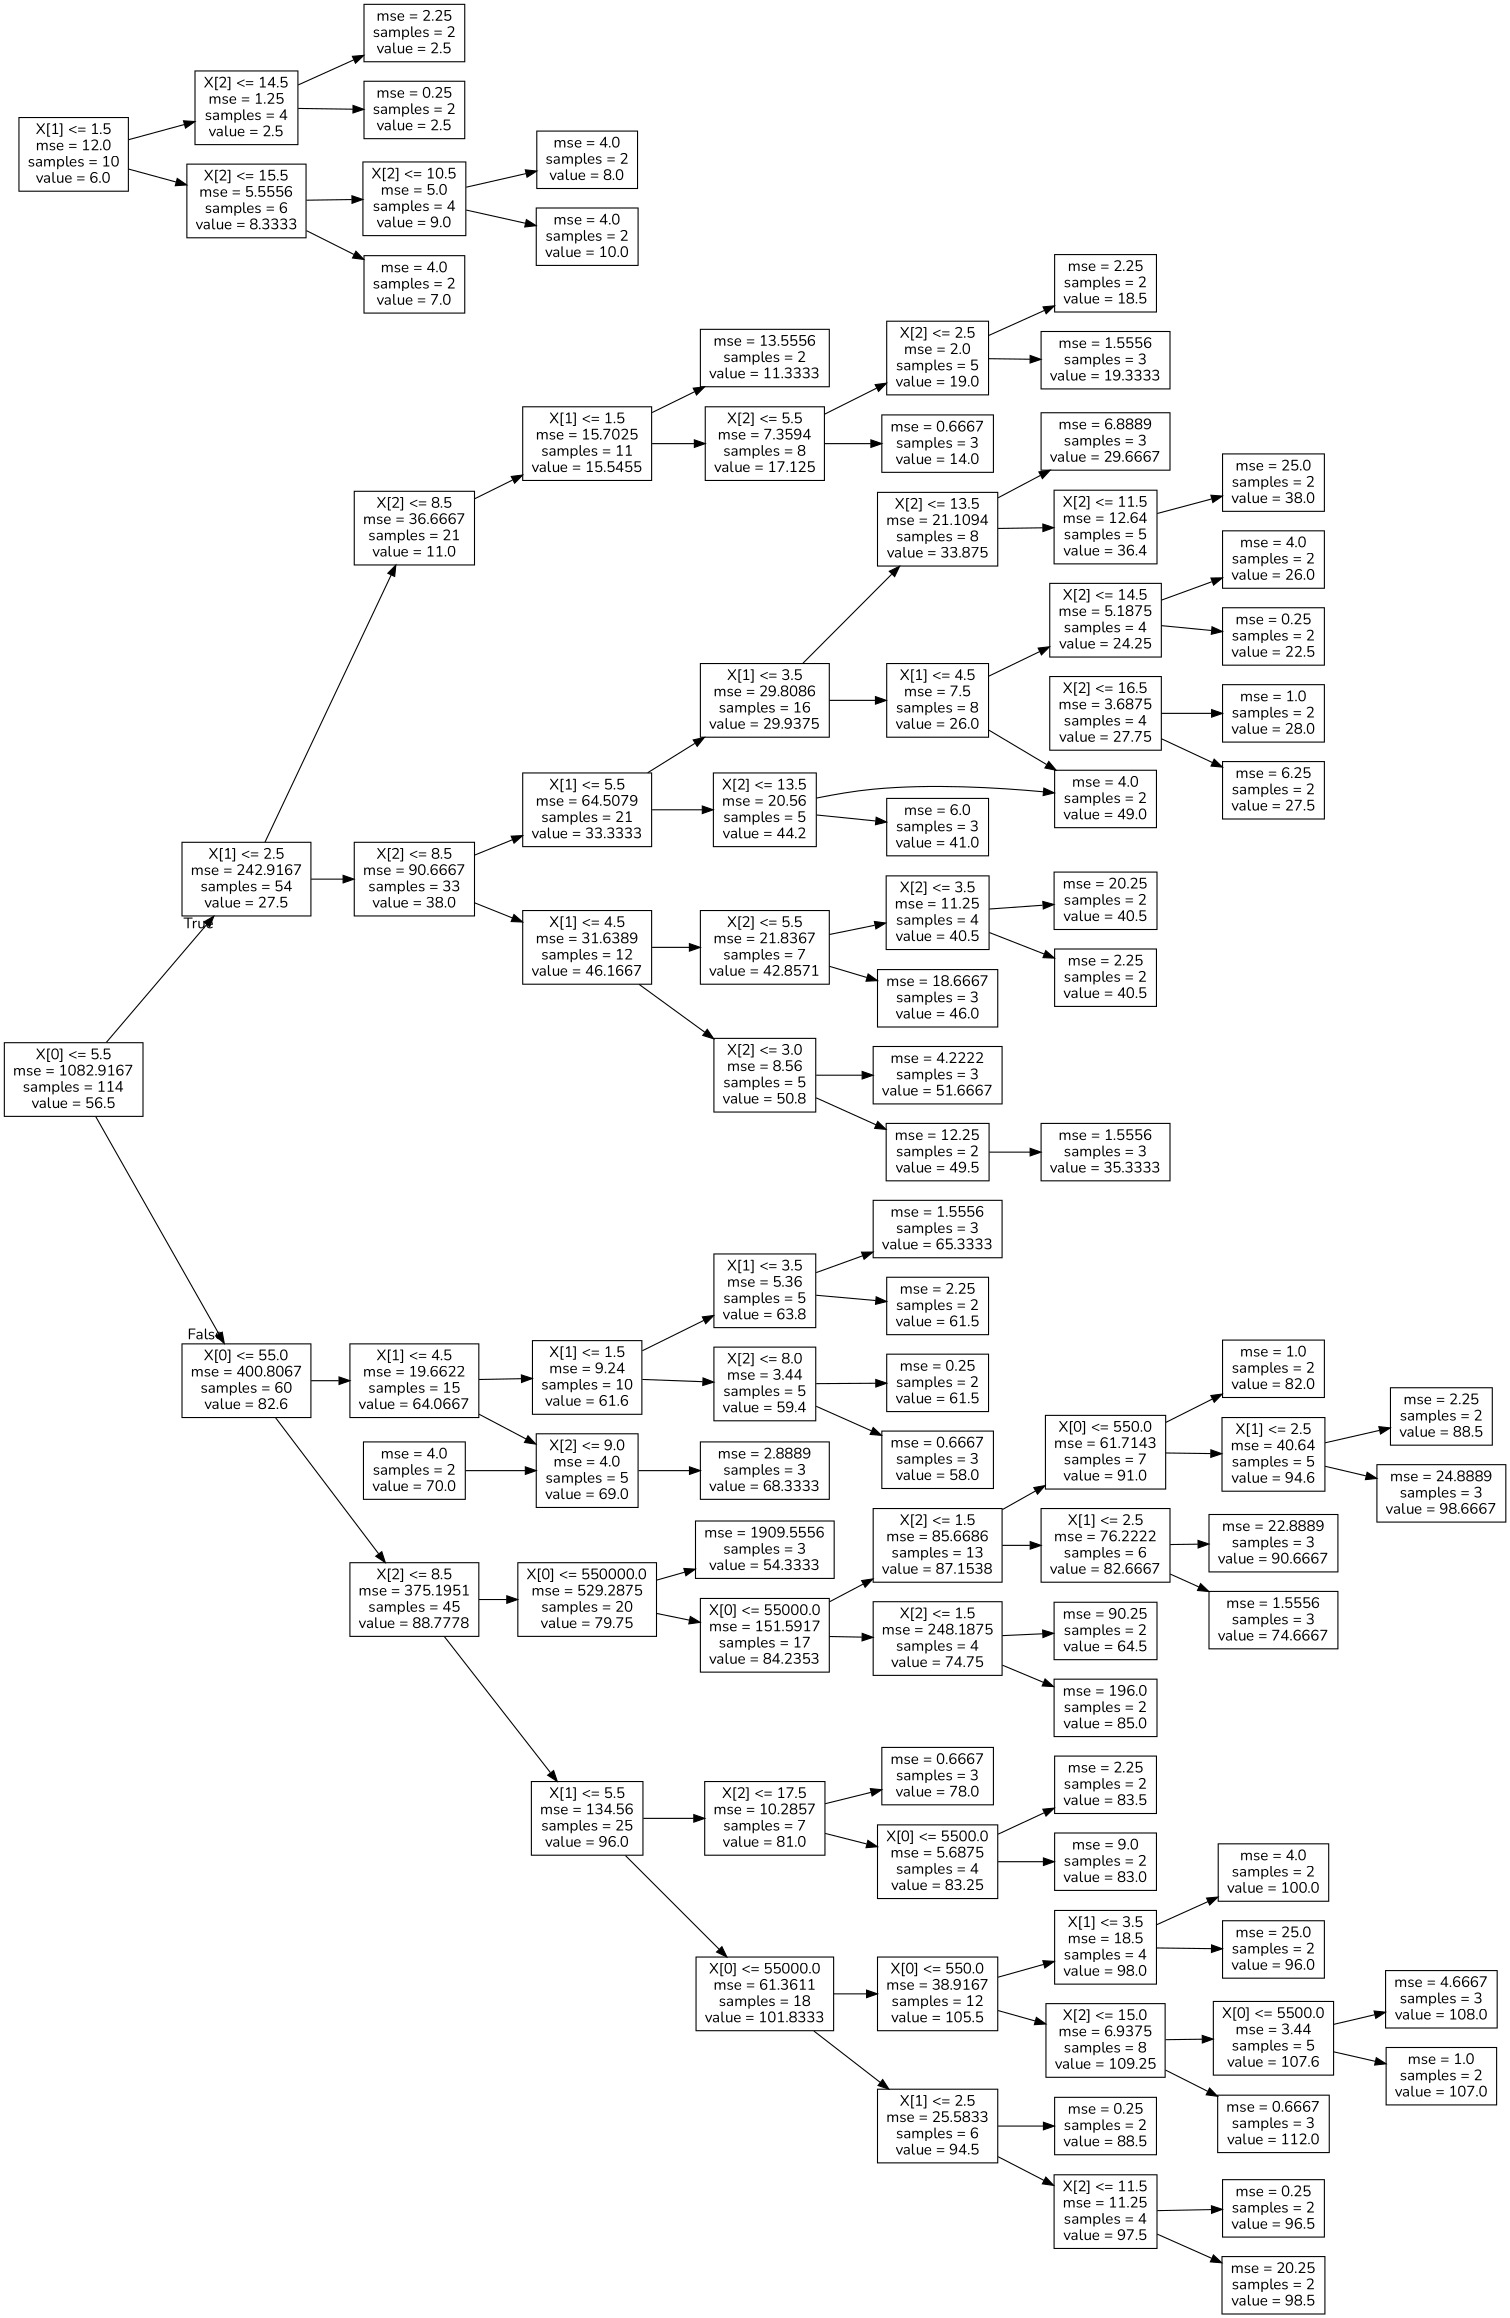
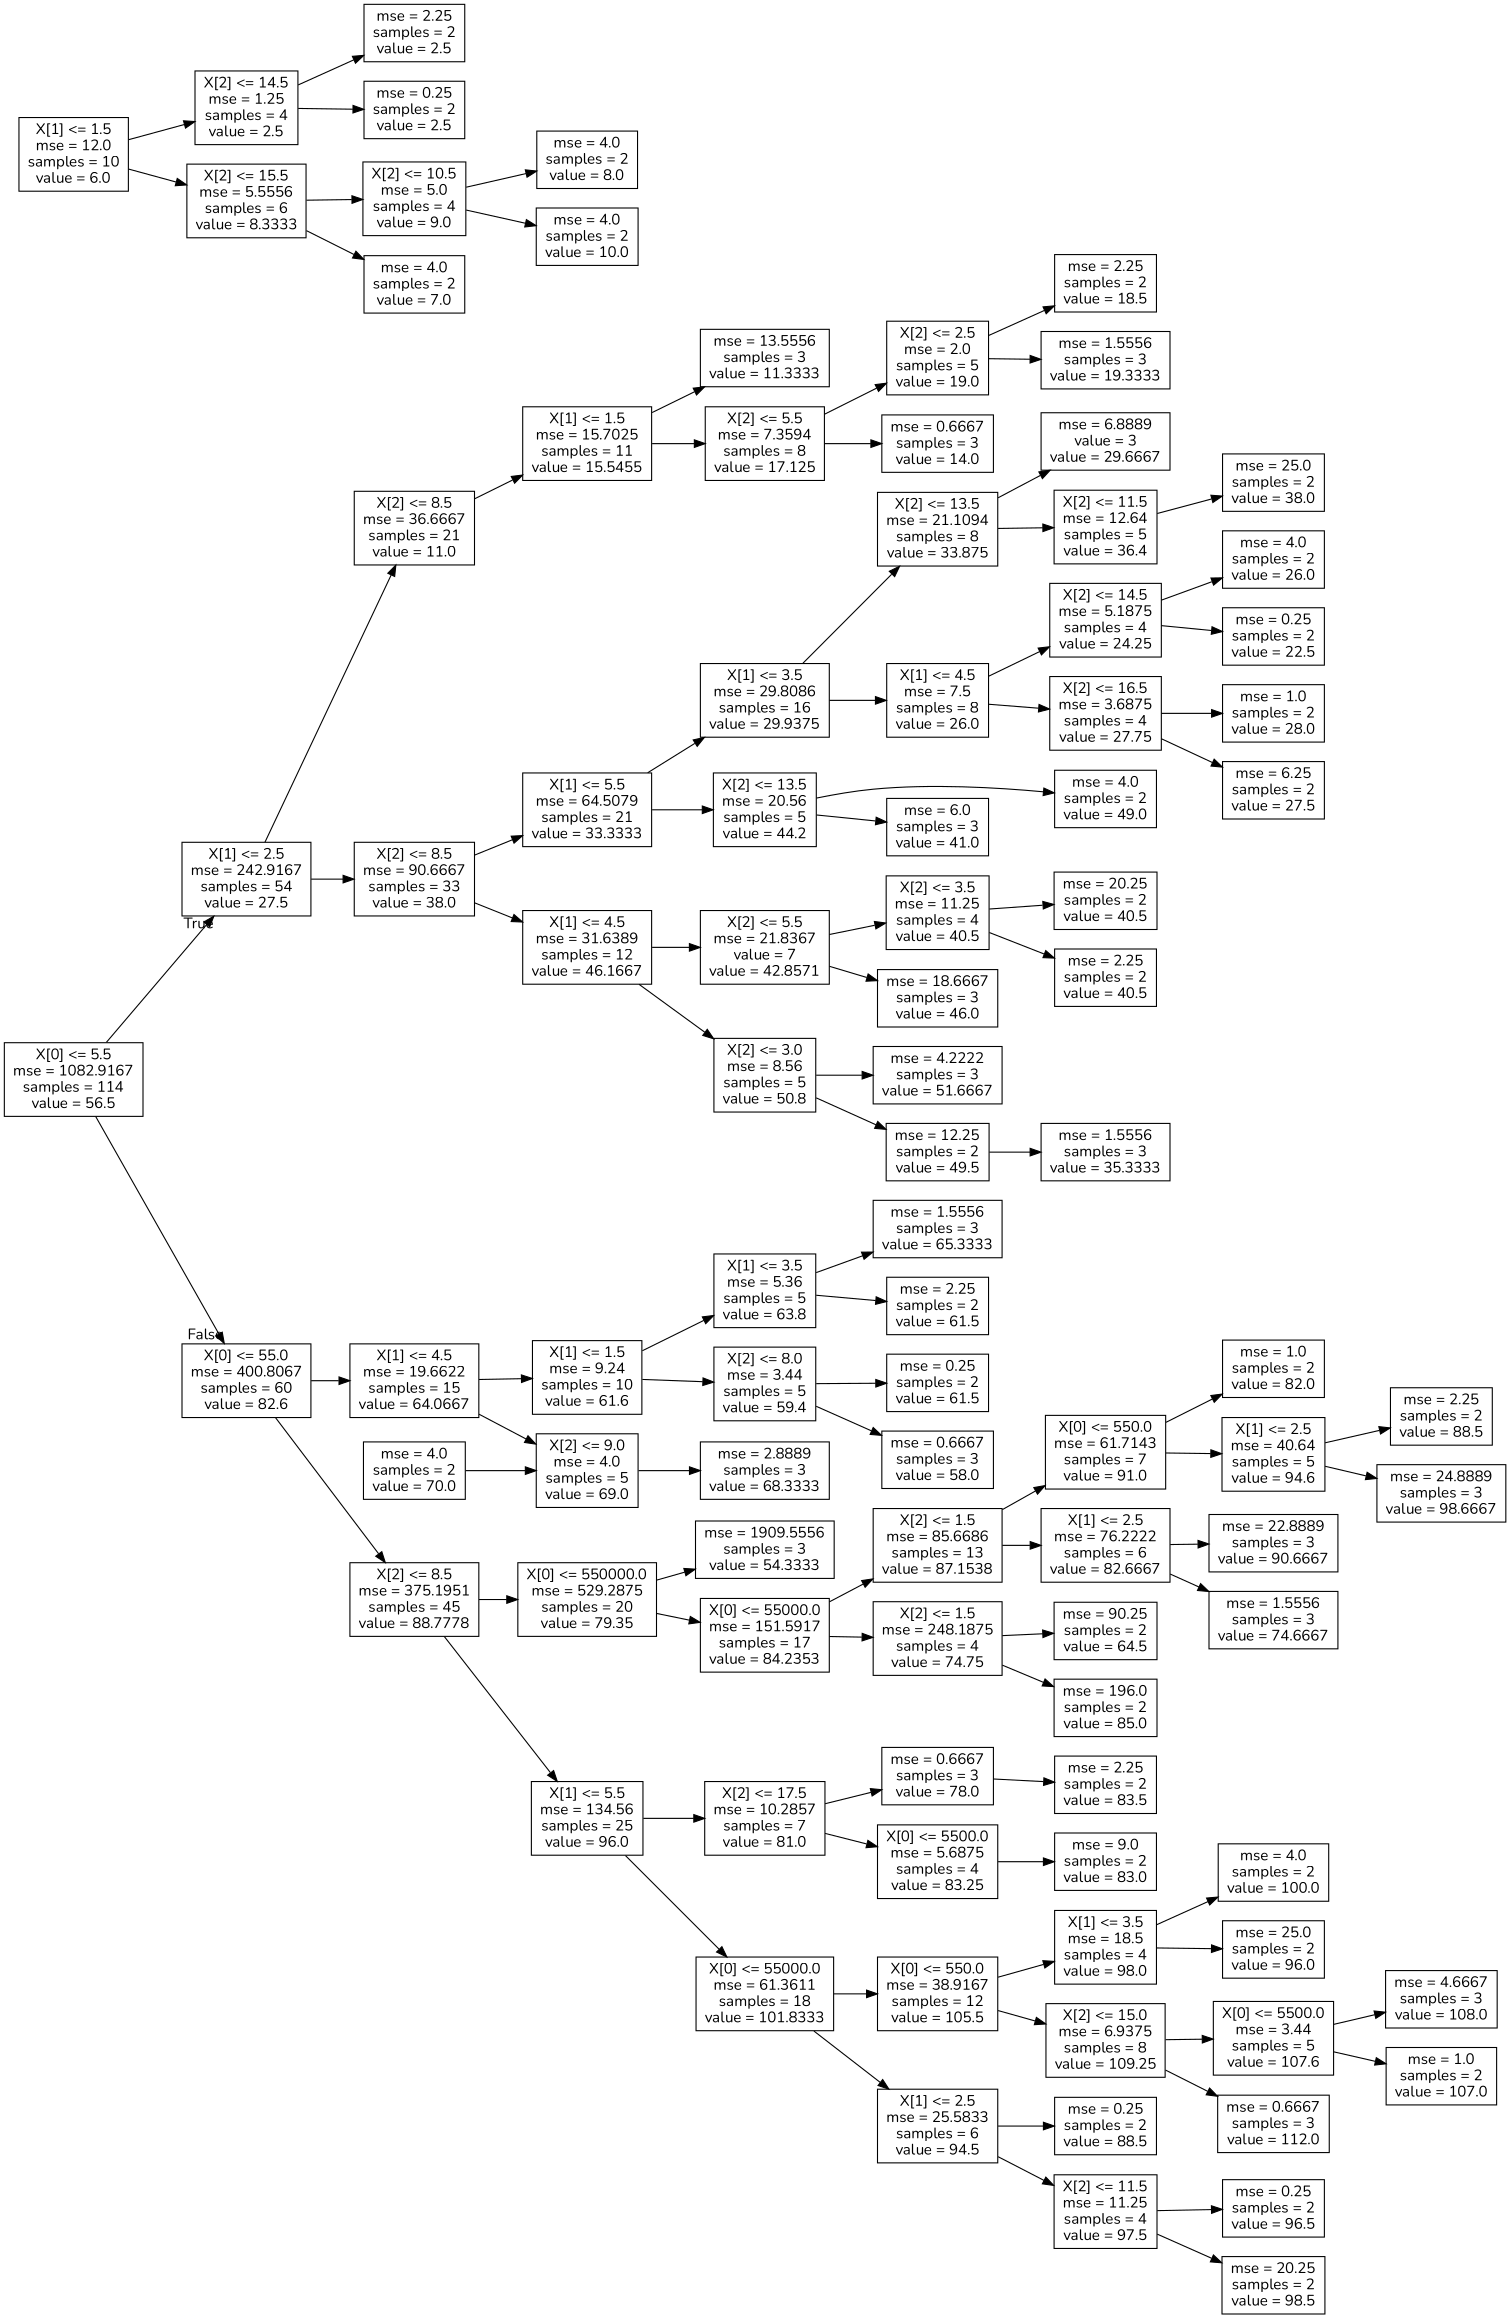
node "mse = 13.5556 samples = 2 value = 11.3333": label "mse = 13.5556 samples = 2 value = 11.3333" -> "mse = 13.5556 samples = 3 value = 11.3333"
node "mse = 6.8889 samples = 3 value = 29.6667": label "mse = 6.8889 samples = 3 value = 29.6667" -> "mse = 6.8889 value = 3 value = 29.6667"
edge "X[1] <= 4.5 mse = 7.5 samples = 8 value = 26.0" -> "mse = 4.0 samples = 2 value = 49.0": now "X[1] <= 4.5 mse = 7.5 samples = 8 value = 26.0" -> "X[2] <= 16.5 mse = 3.6875 samples = 4 value = 27.75"
node "X[2] <= 5.5 mse = 21.8367 samples = 7 value = 42.8571": label "X[2] <= 5.5 mse = 21.8367 samples = 7 value = 42.8571" -> "X[2] <= 5.5 mse = 21.8367 value = 7 value = 42.8571"
node "X[0] <= 550000.0 mse = 529.2875 samples = 20 value = 79.75": label "X[0] <= 550000.0 mse = 529.2875 samples = 20 value = 79.75" -> "X[0] <= 550000.0 mse = 529.2875 samples = 20 value = 79.35"
edge "X[0] <= 5500.0 mse = 5.6875 samples = 4 value = 83.25" -> "mse = 2.25 samples = 2 value = 83.5": now "mse = 0.6667 samples = 3 value = 78.0" -> "mse = 2.25 samples = 2 value = 83.5"
